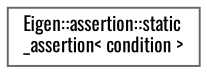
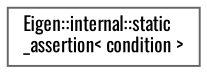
node "Eigen::assertion::static _assertion< condition >": label "Eigen::assertion::static _assertion< condition >" -> "Eigen::internal::static _assertion< condition >"
